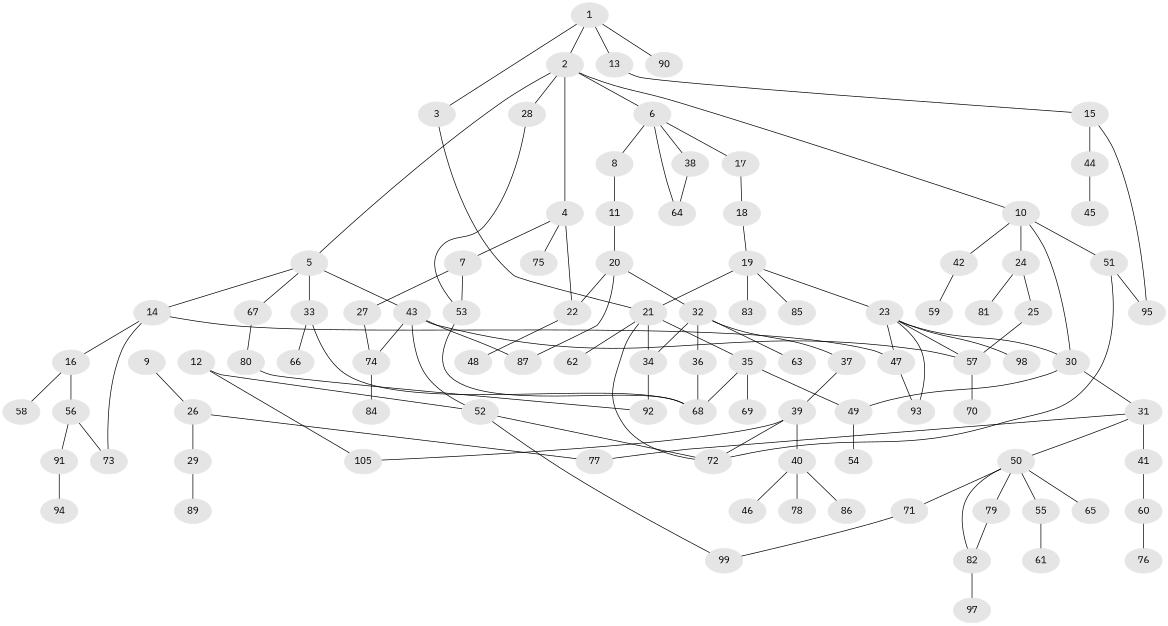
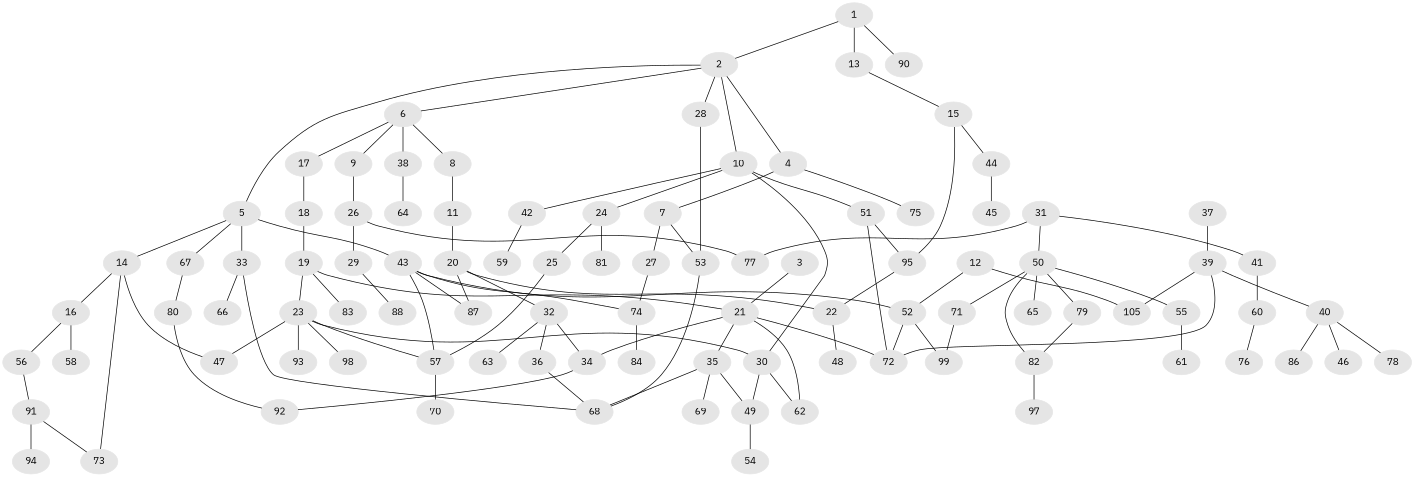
edge "1" -- "3": removed
edge "6" -- "64": now "6" -- "9"
edge "4" -- "22": now "95" -- "22"
node "85": removed
edge "32" -- "37": removed
edge "47" -- "93": removed
edge "30" -- "31": now "30" -- "62"
edge "56" -- "73": now "91" -- "73"
node "89": label "89" -> "88"
